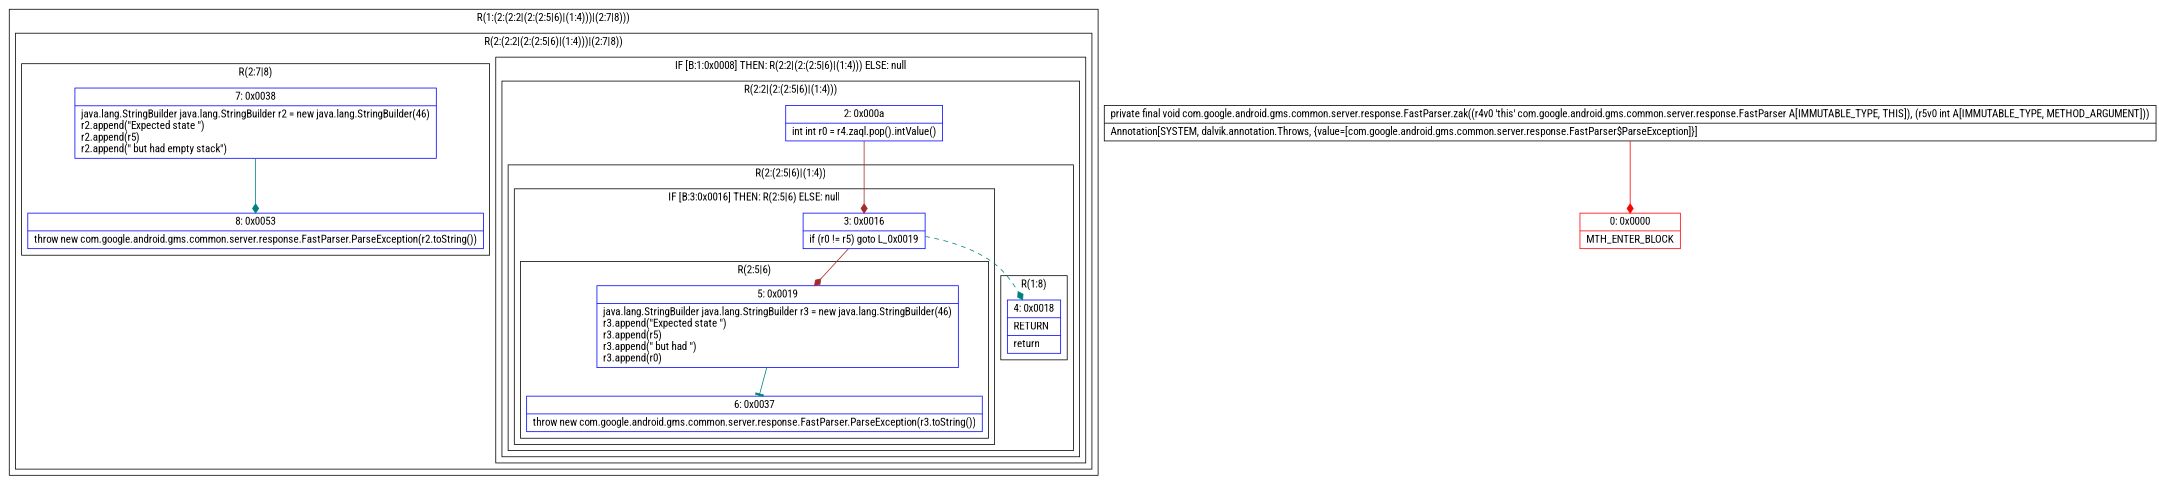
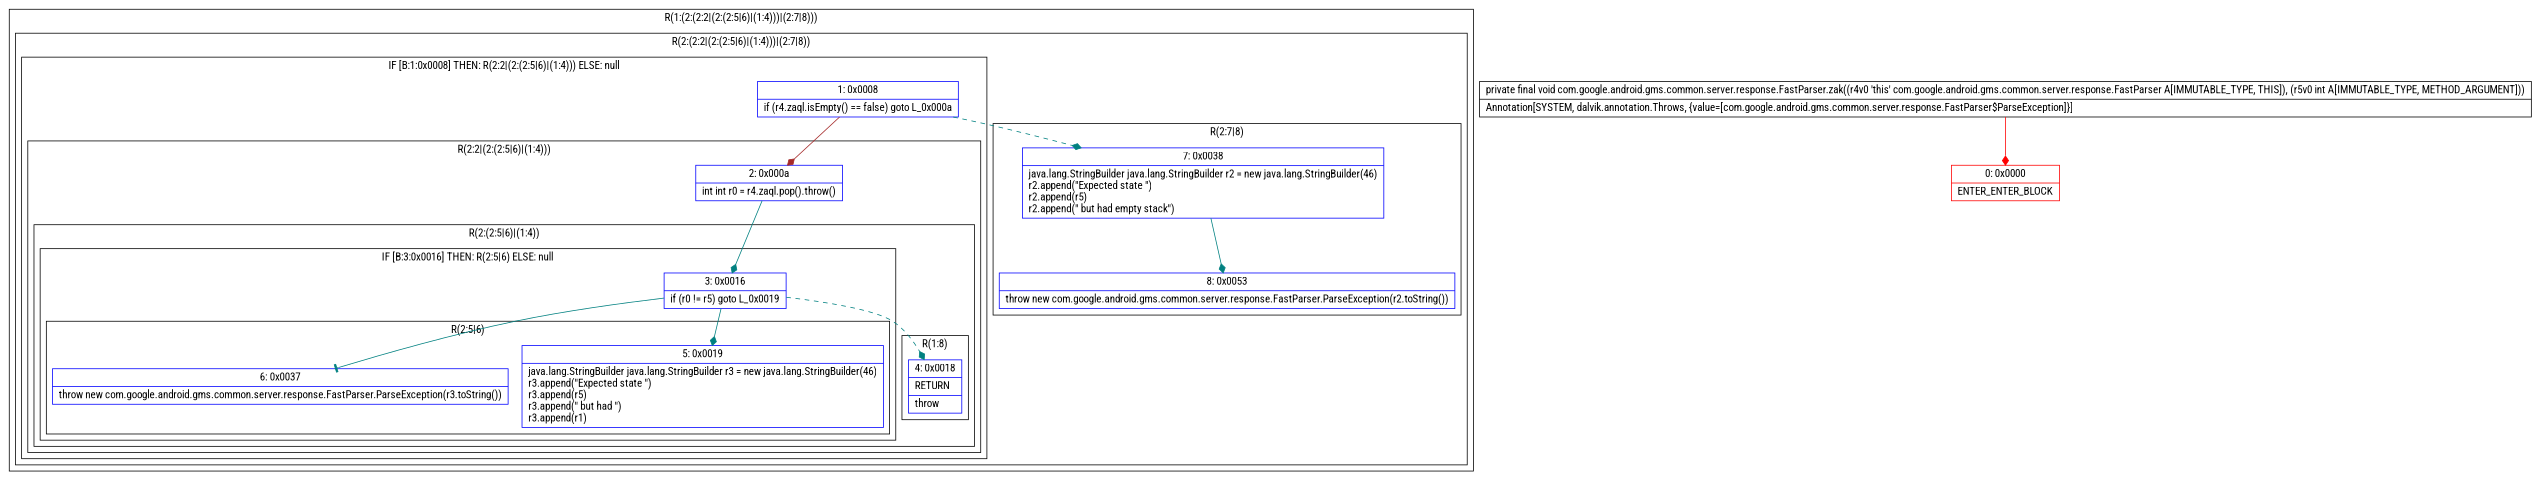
node "1: 0x0008": added
node "2: 0x000a": text "int int r0 = r4.zaql.pop().intValue()" -> "int int r0 = r4.zaql.pop().throw()"
edge "2: 0x000a" -> "3: 0x0016": color brown -> teal
node "0: 0x0000": text "MTH_ENTER_BLOCK" -> "ENTER_ENTER_BLOCK"
edge "3: 0x0016" -> "5: 0x0019": color brown -> teal
node "4: 0x0018": text "return" -> "throw"
node "5: 0x0019": text "r3.append(r0)" -> "r3.append(r1)"
edge "5: 0x0019" -> "6: 0x0037": now "3: 0x0016" -> "6: 0x0037"
